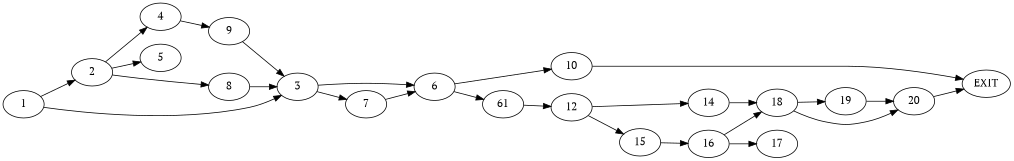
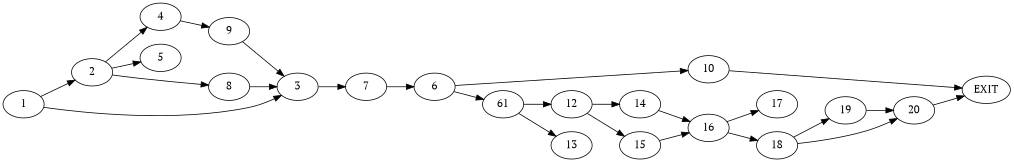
edge "3" -> "6": removed
edge "14" -> "18": now "14" -> "16"
node "13": added
